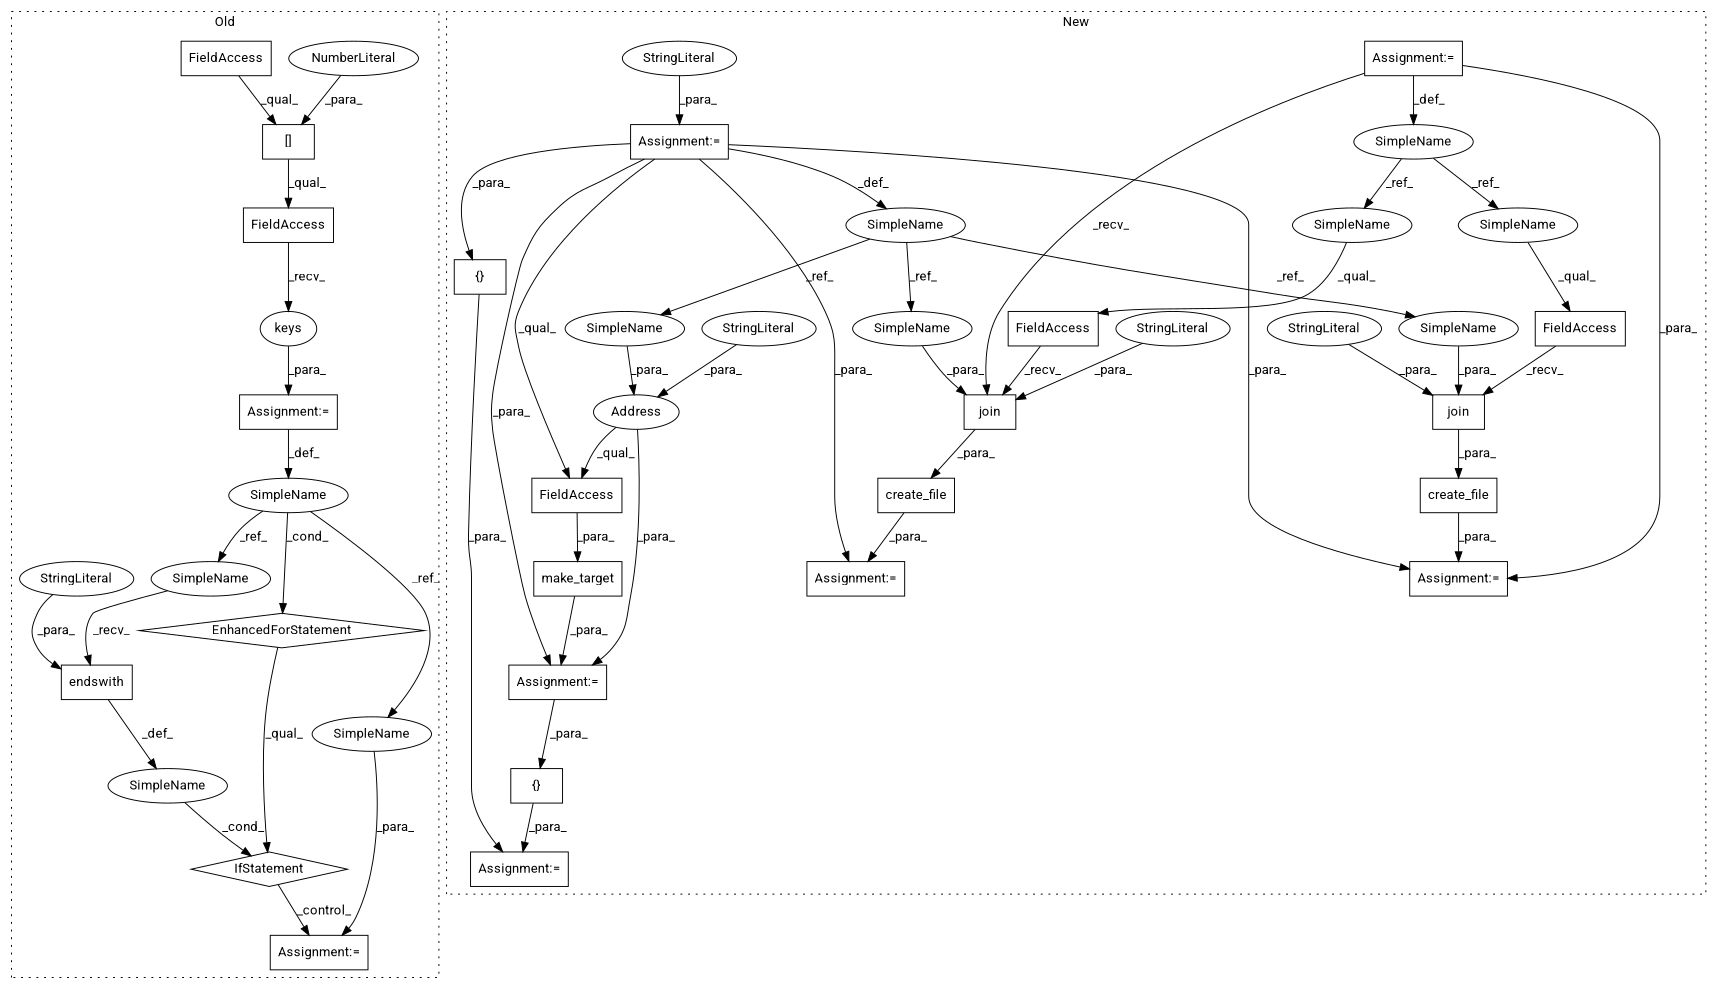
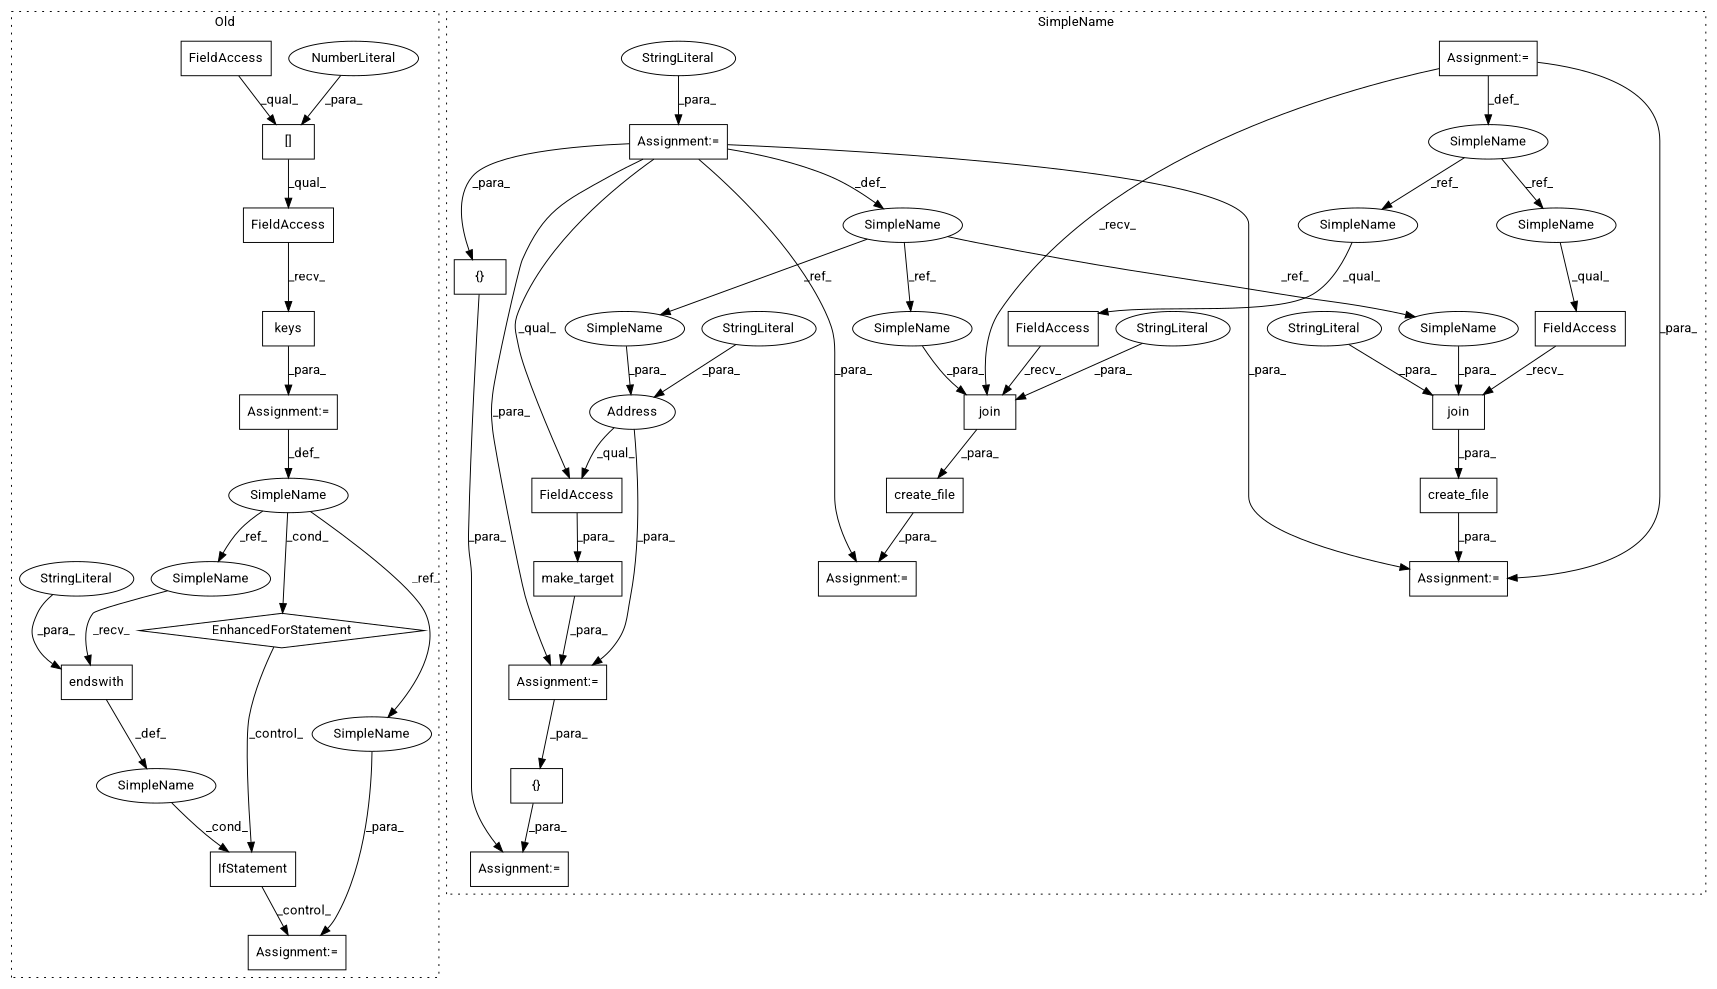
cluster "New": label "New" -> "SimpleName"
node "keys": shape ellipse -> box
edge "EnhancedForStatement" -> "IfStatement": label "_qual_" -> "_control_"
node "IfStatement": shape diamond -> box
